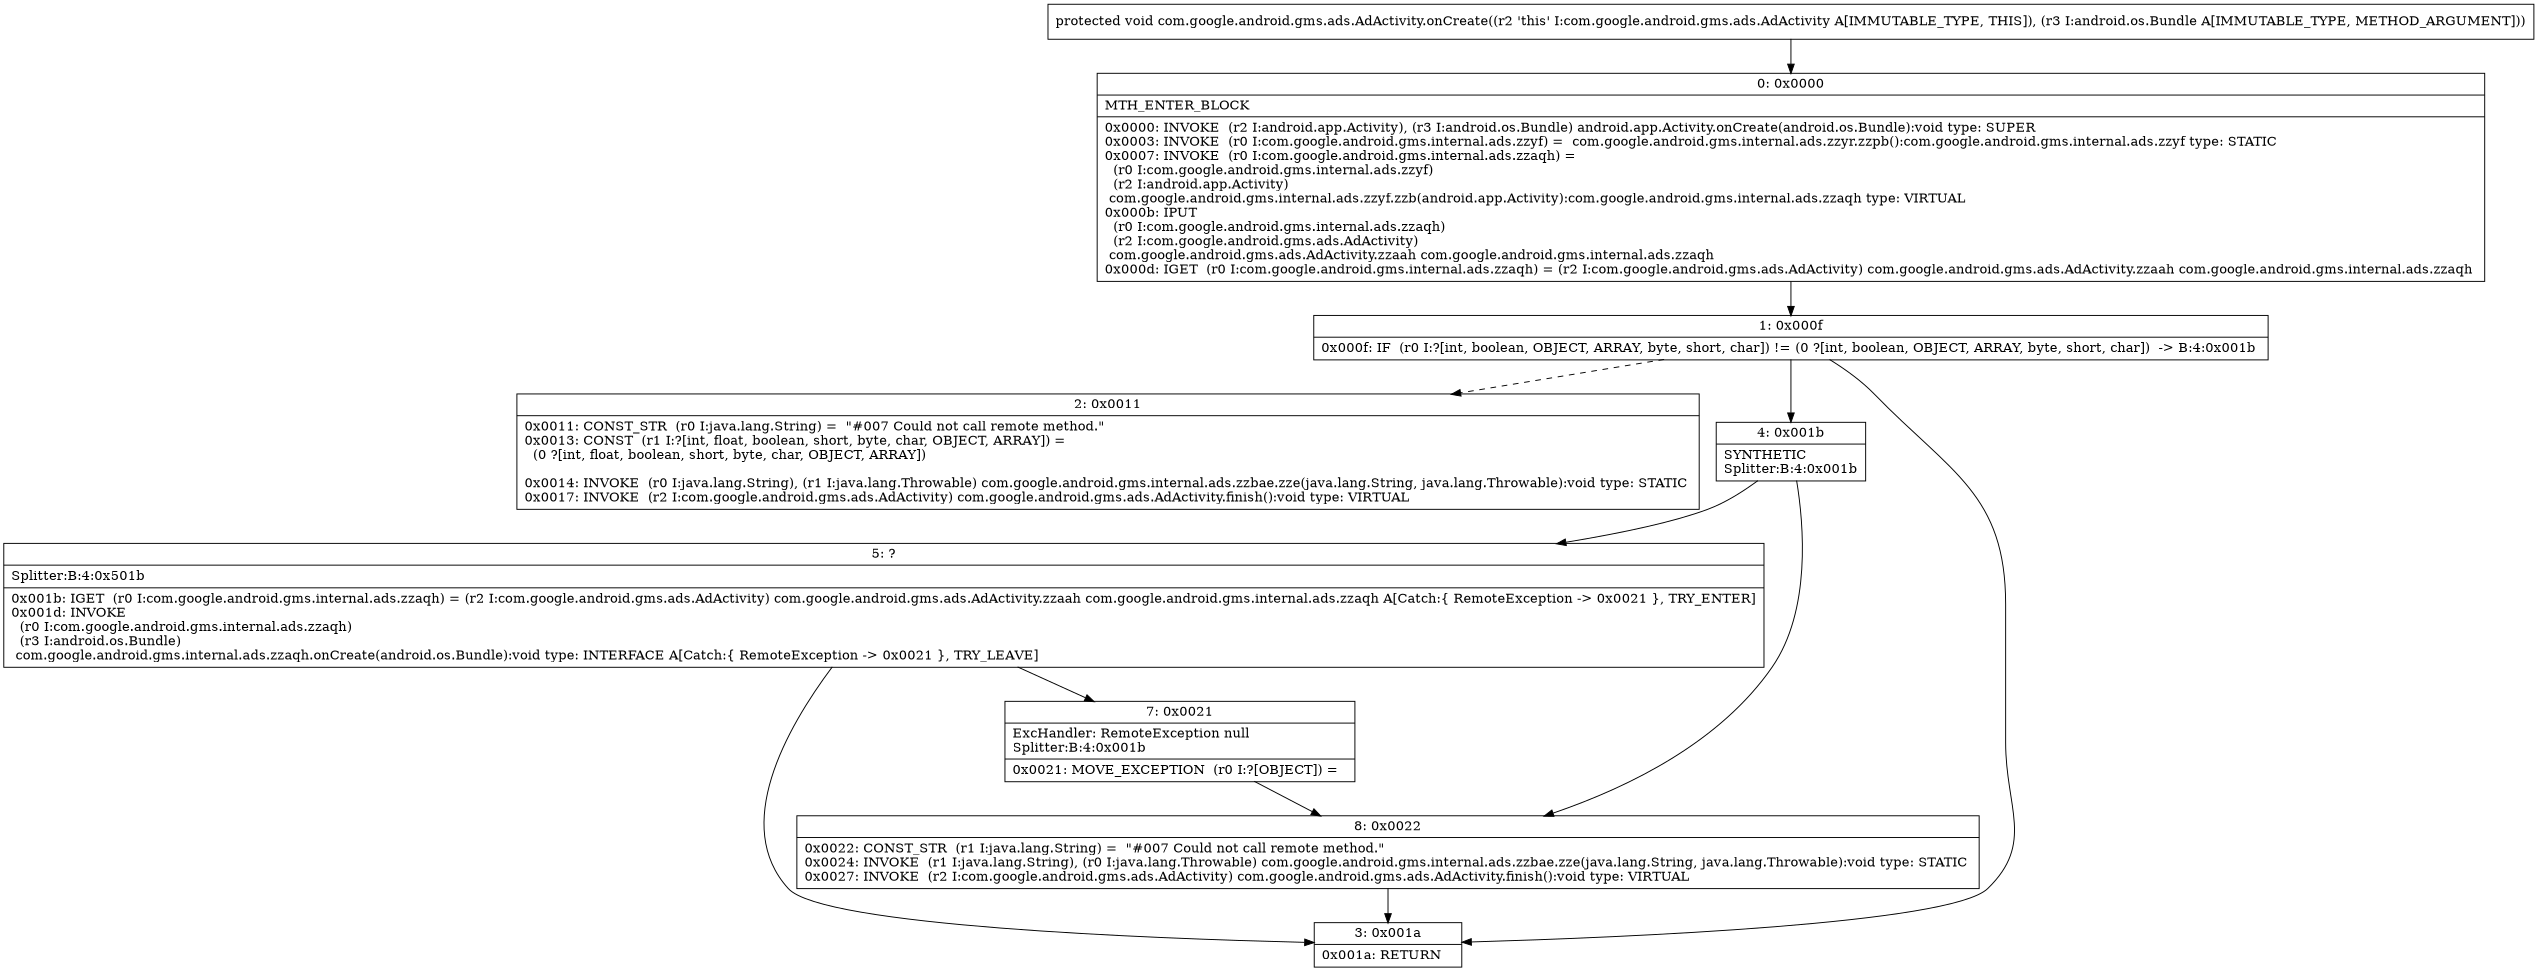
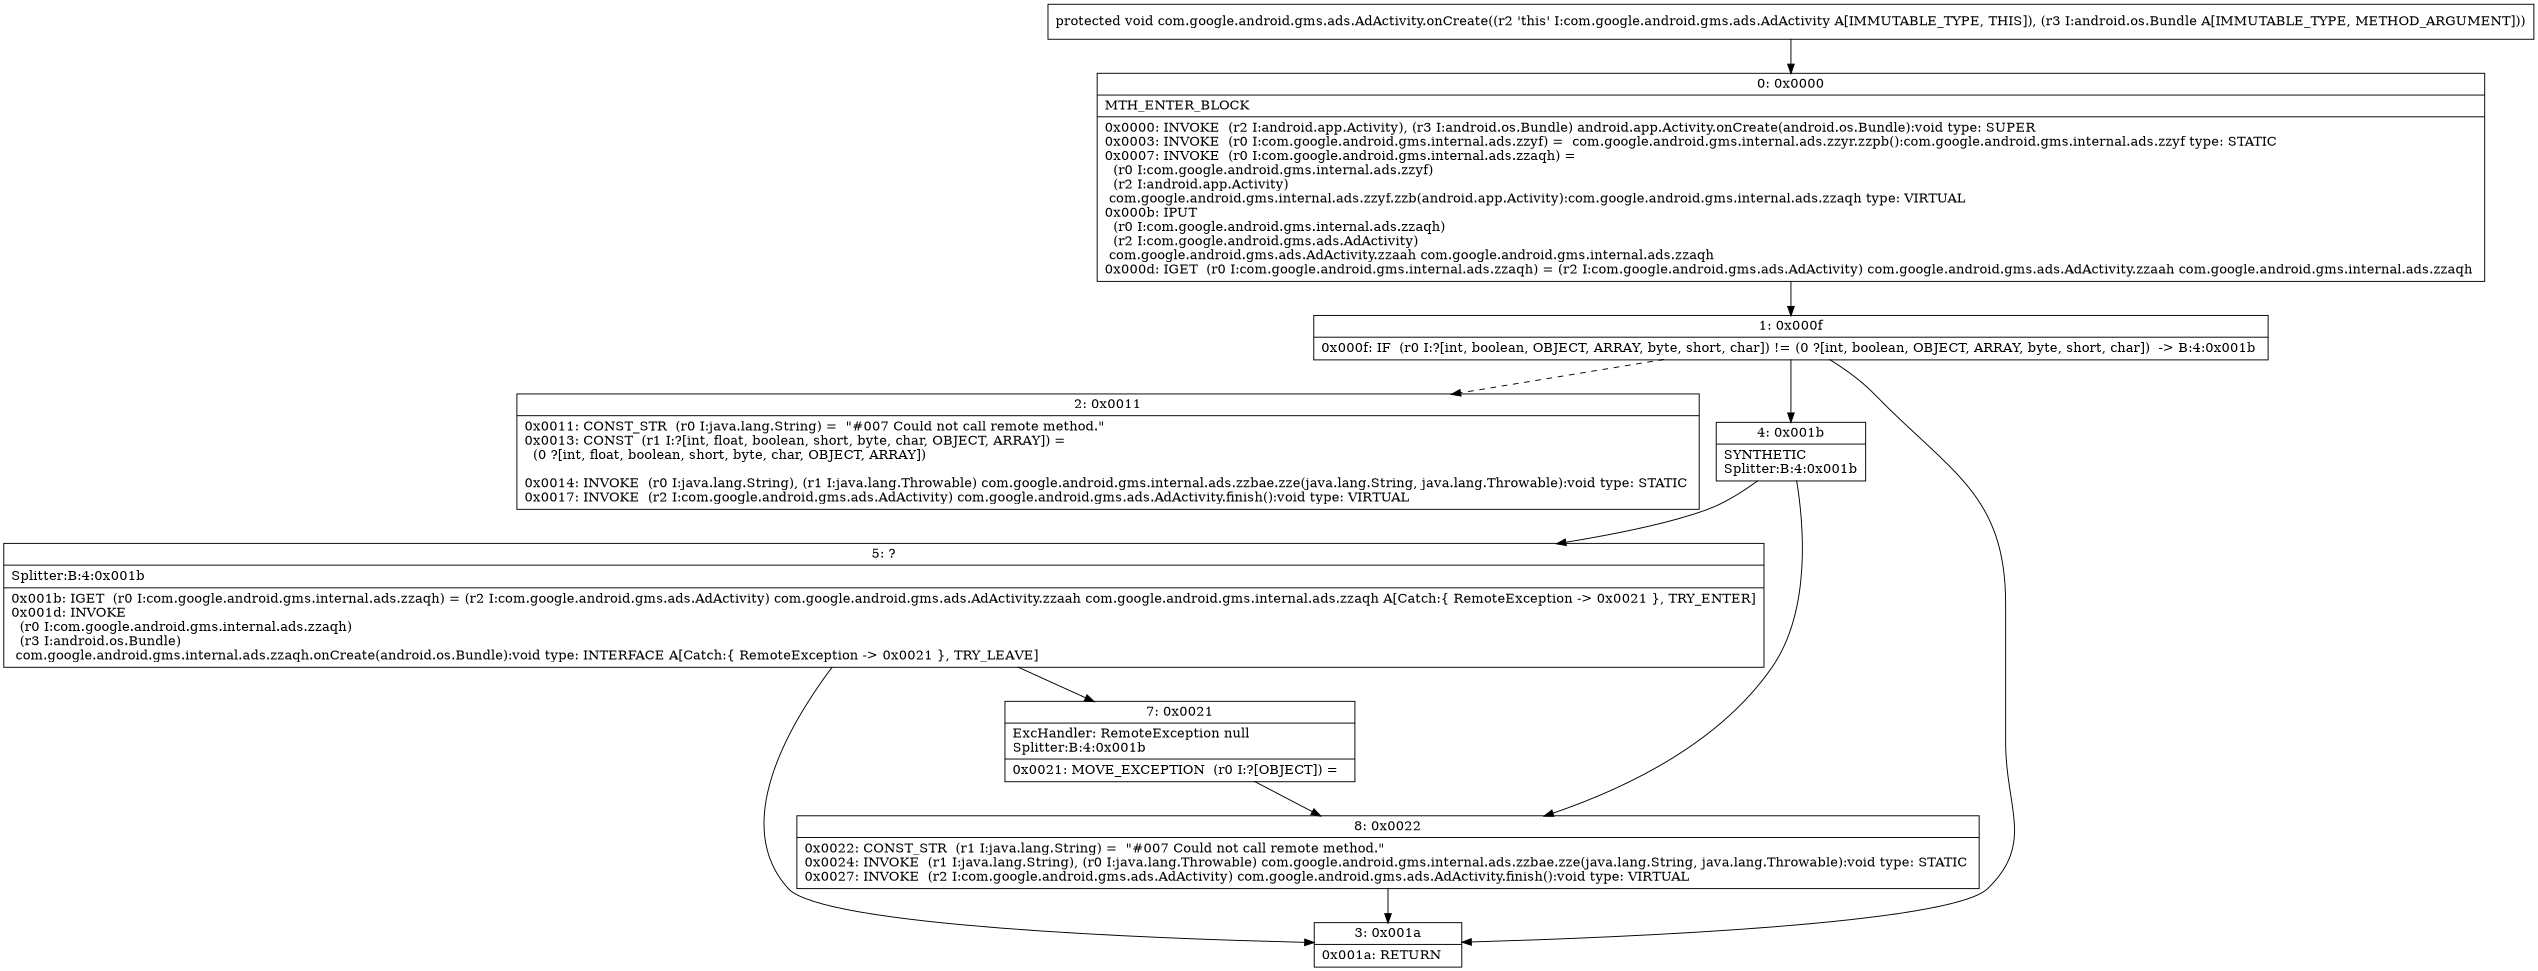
node "5: ?": text "Splitter:B:4:0x501b" -> "Splitter:B:4:0x001b"
